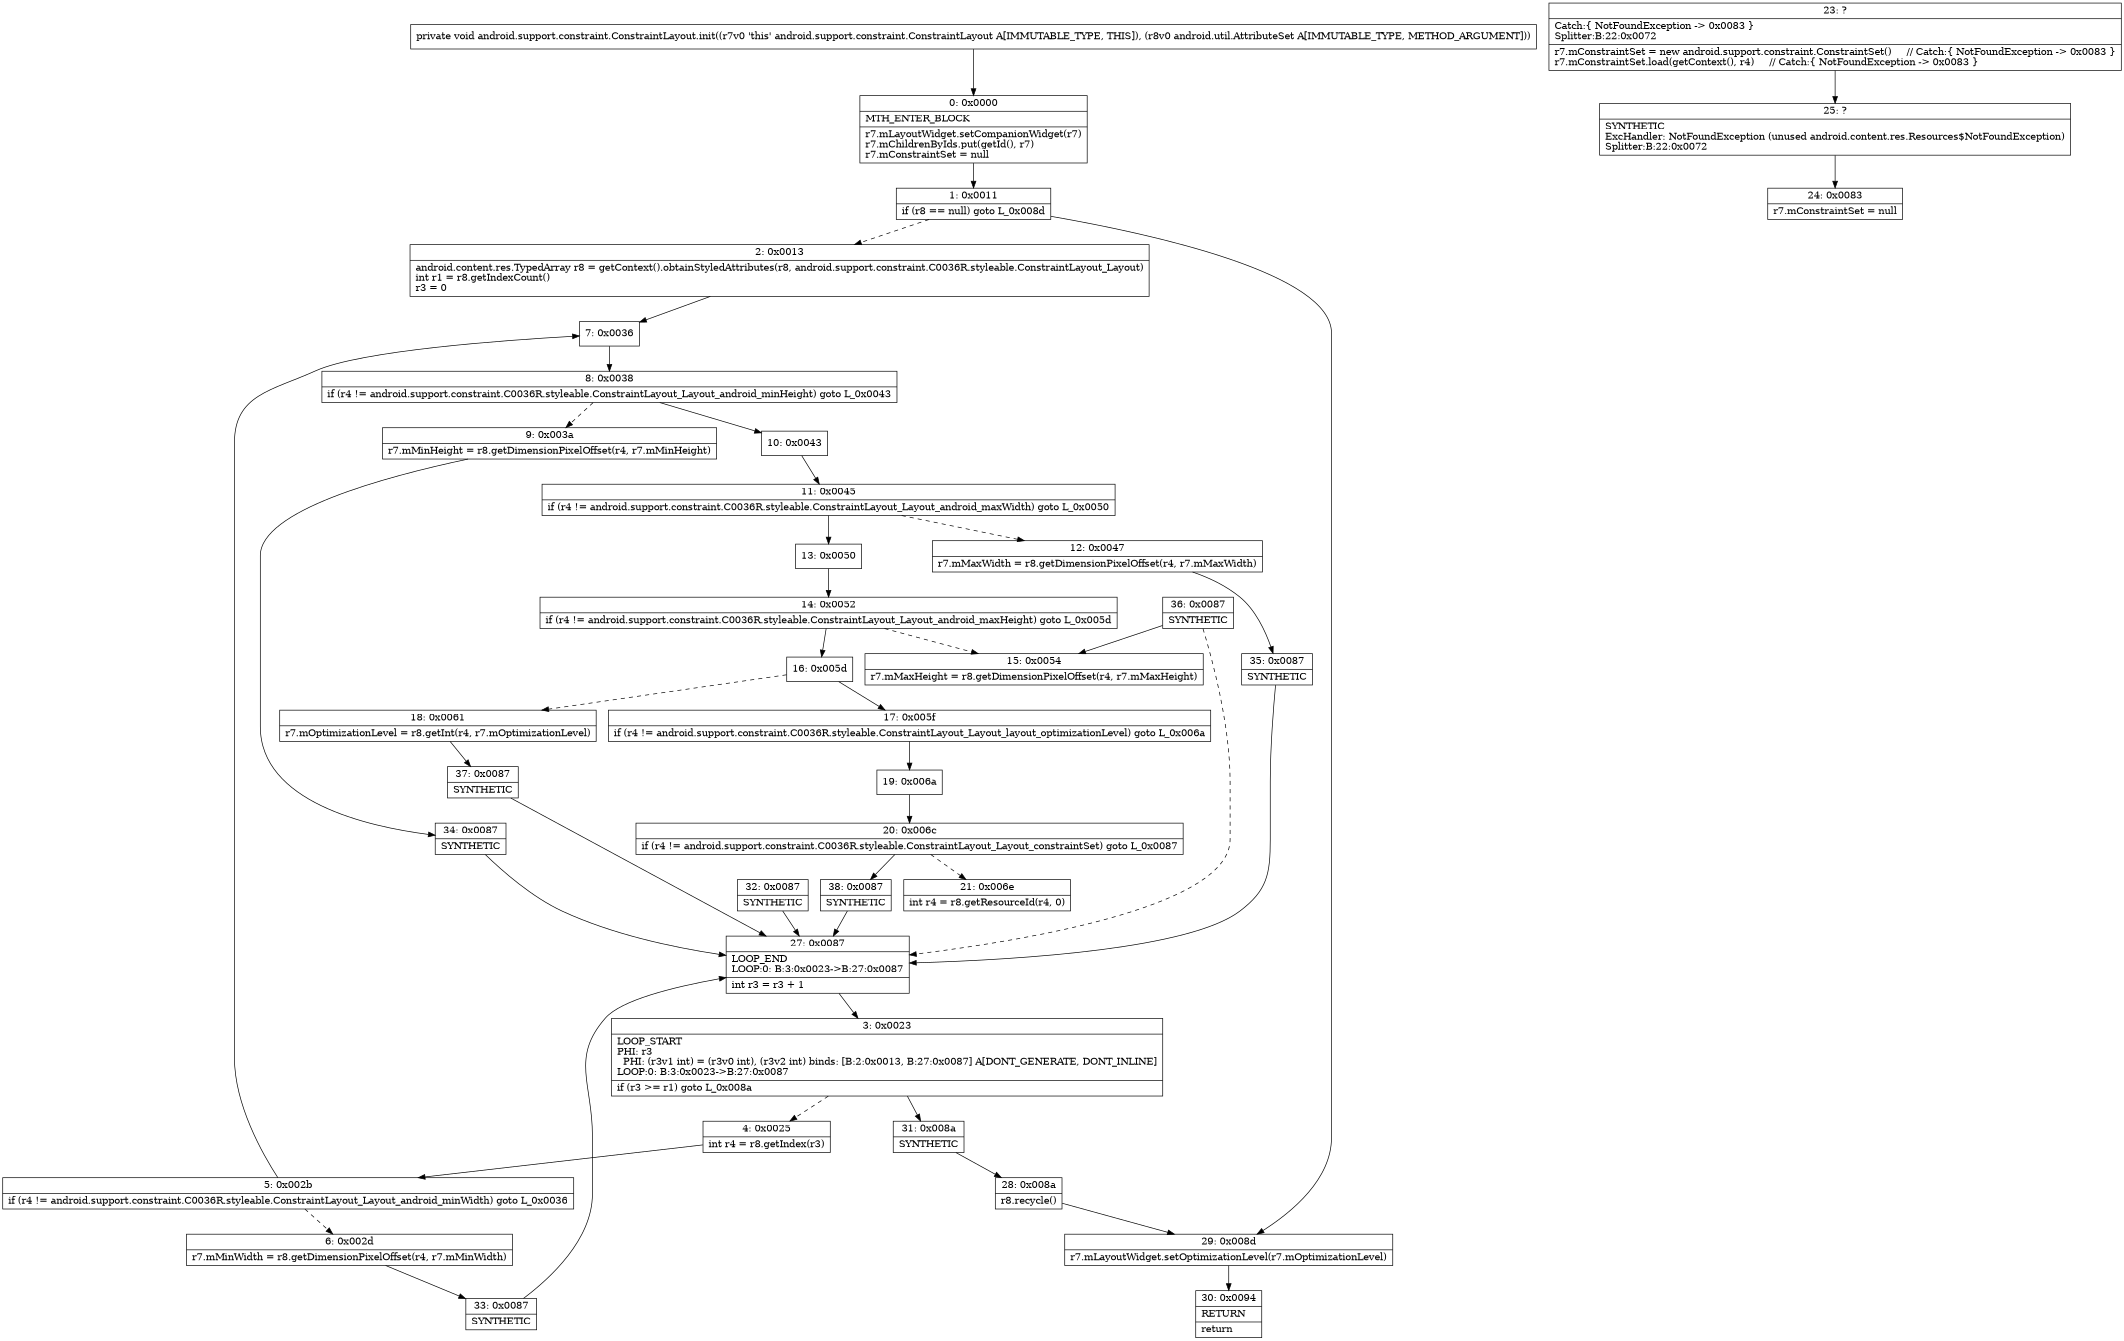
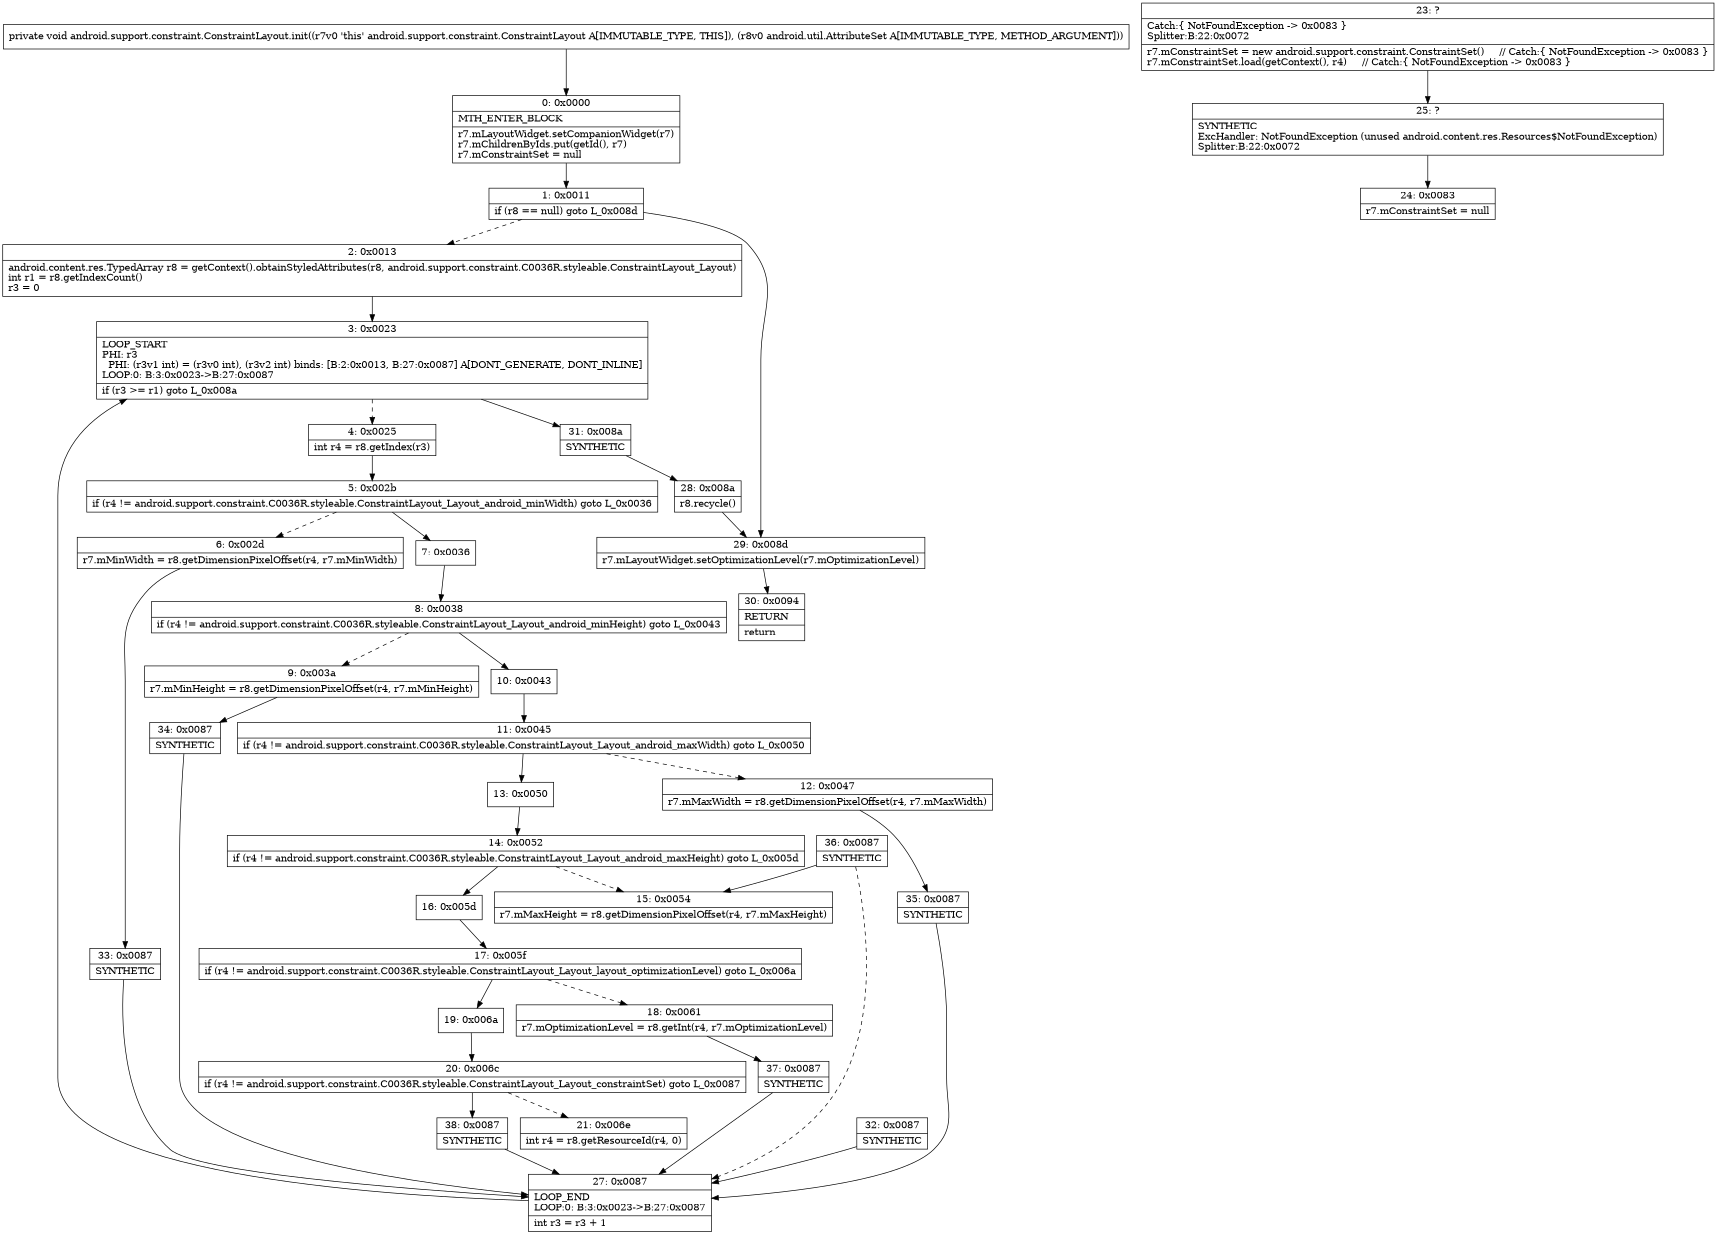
edge "2: 0x0013" -> "7: 0x0036": now "2: 0x0013" -> "3: 0x0023"
edge "16: 0x005d" -> "18: 0x0061": now "17: 0x005f" -> "18: 0x0061"
